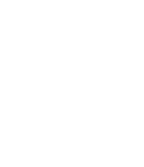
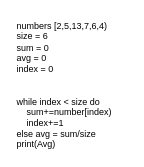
node "numbers [2,5,13,7,6,4) size = 6 sum = 0 avg = 0 index = 0 while index < size do sum+=number[index) index+=1 else avg = sum/size print(Avg)": added
